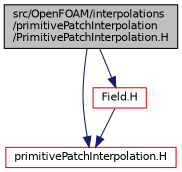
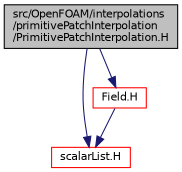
node "primitivePatchInterpolation.H": label "primitivePatchInterpolation.H" -> "scalarList.H"
